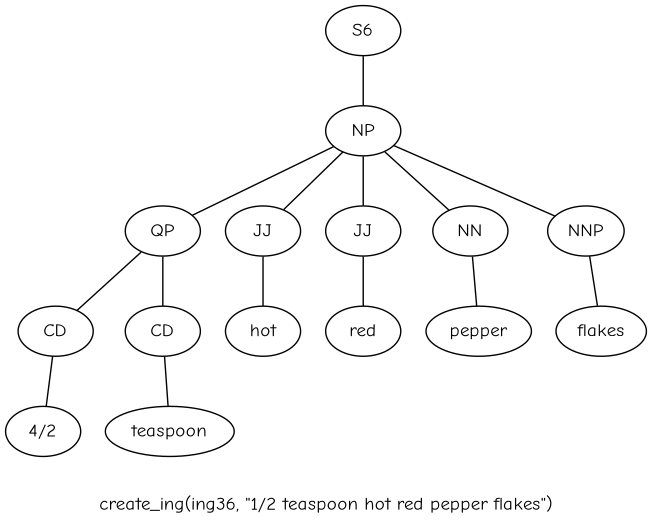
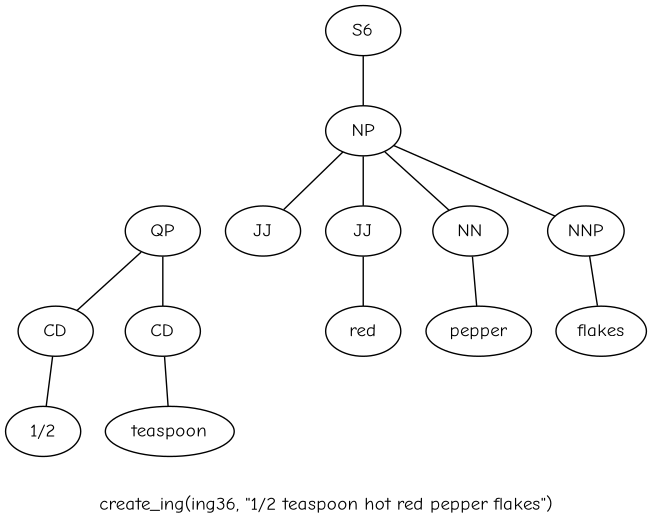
edge "NP" -- "QP": removed
node "hot": removed
node "4/2": label "4/2" -> "1/2"
